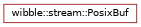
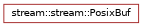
node "wibble::stream::PosixBuf": label "wibble::stream::PosixBuf" -> "stream::stream::PosixBuf"
